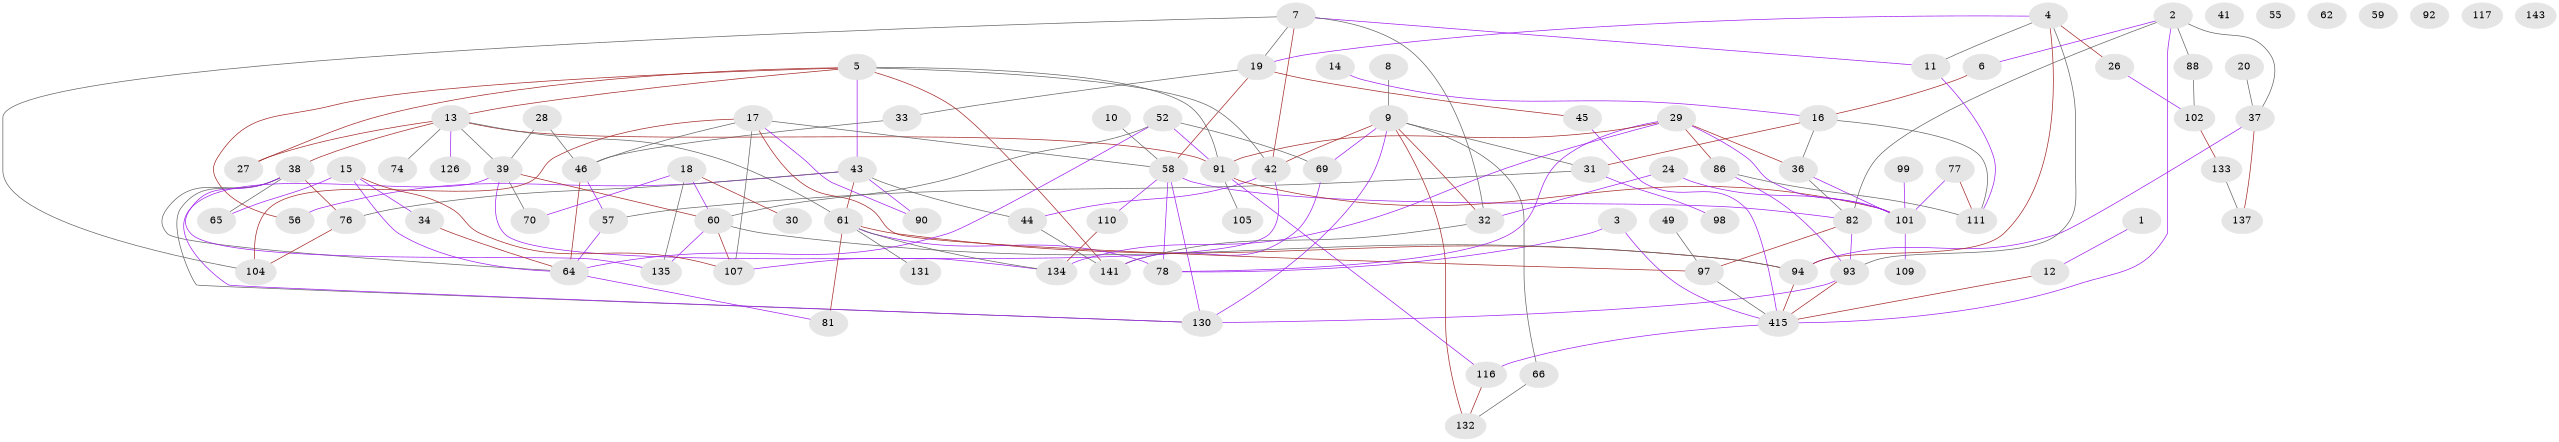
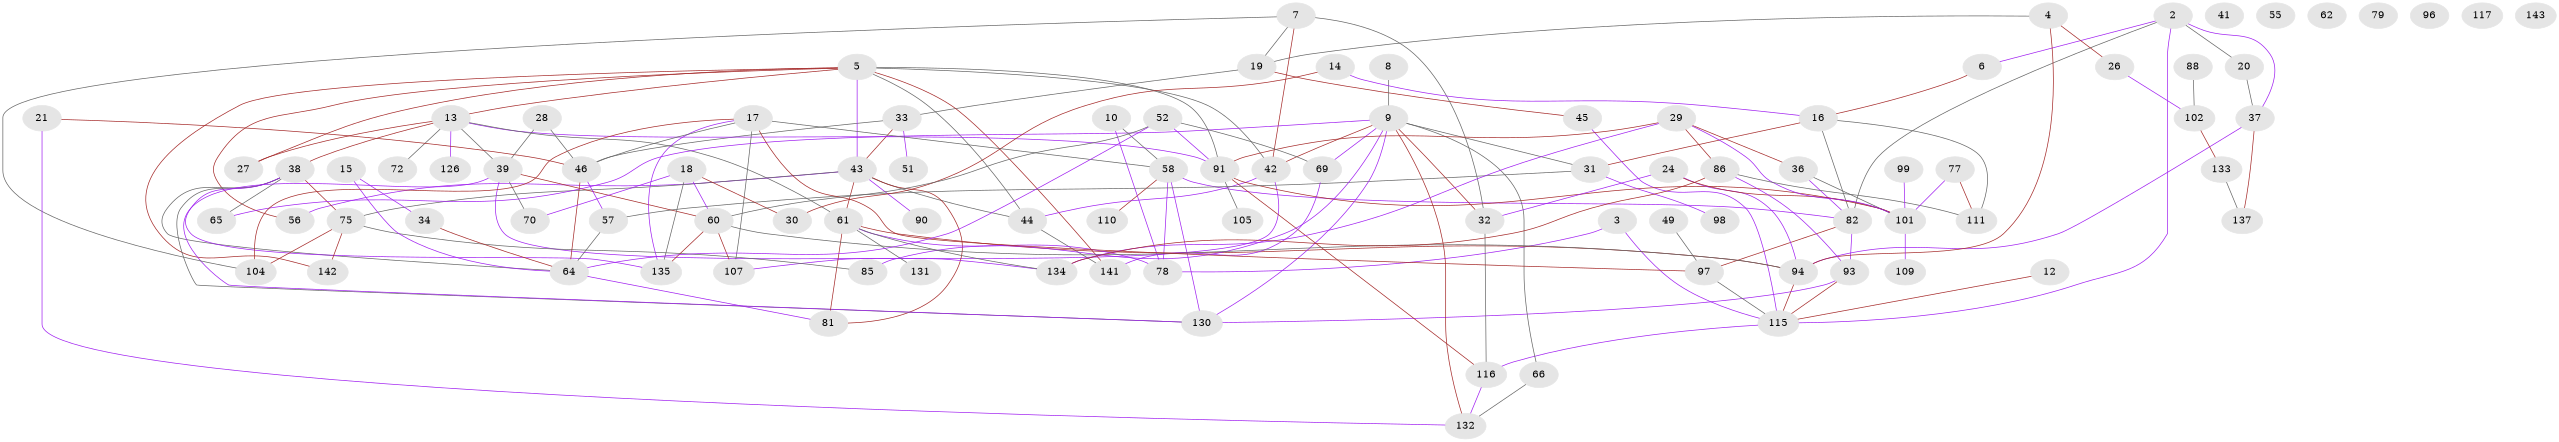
node "59": label "59" -> "79"
node "92": label "92" -> "96"
edge "4" -- "19": color purple -> gray40
edge "2" -- "88": now "2" -- "20"
edge "2" -- "37": color gray40 -> purple
node "11": removed
edge "14" -- "30": added
node "21": added
edge "19" -- "58": removed
edge "5" -- "44": added
edge "13" -- "91": color brown -> purple
edge "33" -- "43": added
edge "16" -- "36": now "16" -- "82"
node "74": label "74" -> "72"
node "51": added
edge "17" -- "90": now "17" -- "135"
edge "36" -- "101": color purple -> gray40
edge "24" -- "101": color purple -> brown
edge "58" -- "110": color purple -> brown
edge "36" -- "82": color gray40 -> purple
edge "15" -- "65": now "9" -- "65"
edge "24" -- "94": added
edge "4" -- "93": removed
node "76": label "76" -> "75"
node "1": removed
edge "110" -- "134": now "86" -- "134"
edge "32" -- "141": now "32" -- "116"
edge "60" -- "135": color purple -> brown
edge "57" -- "64": color purple -> gray40
edge "15" -- "107": removed
edge "29" -- "78": now "10" -- "78"
edge "43" -- "81": added
node "142": added
node "85": added
edge "91" -- "116": color purple -> brown
node "415": label "415" -> "115"
edge "116" -- "132": color brown -> purple
